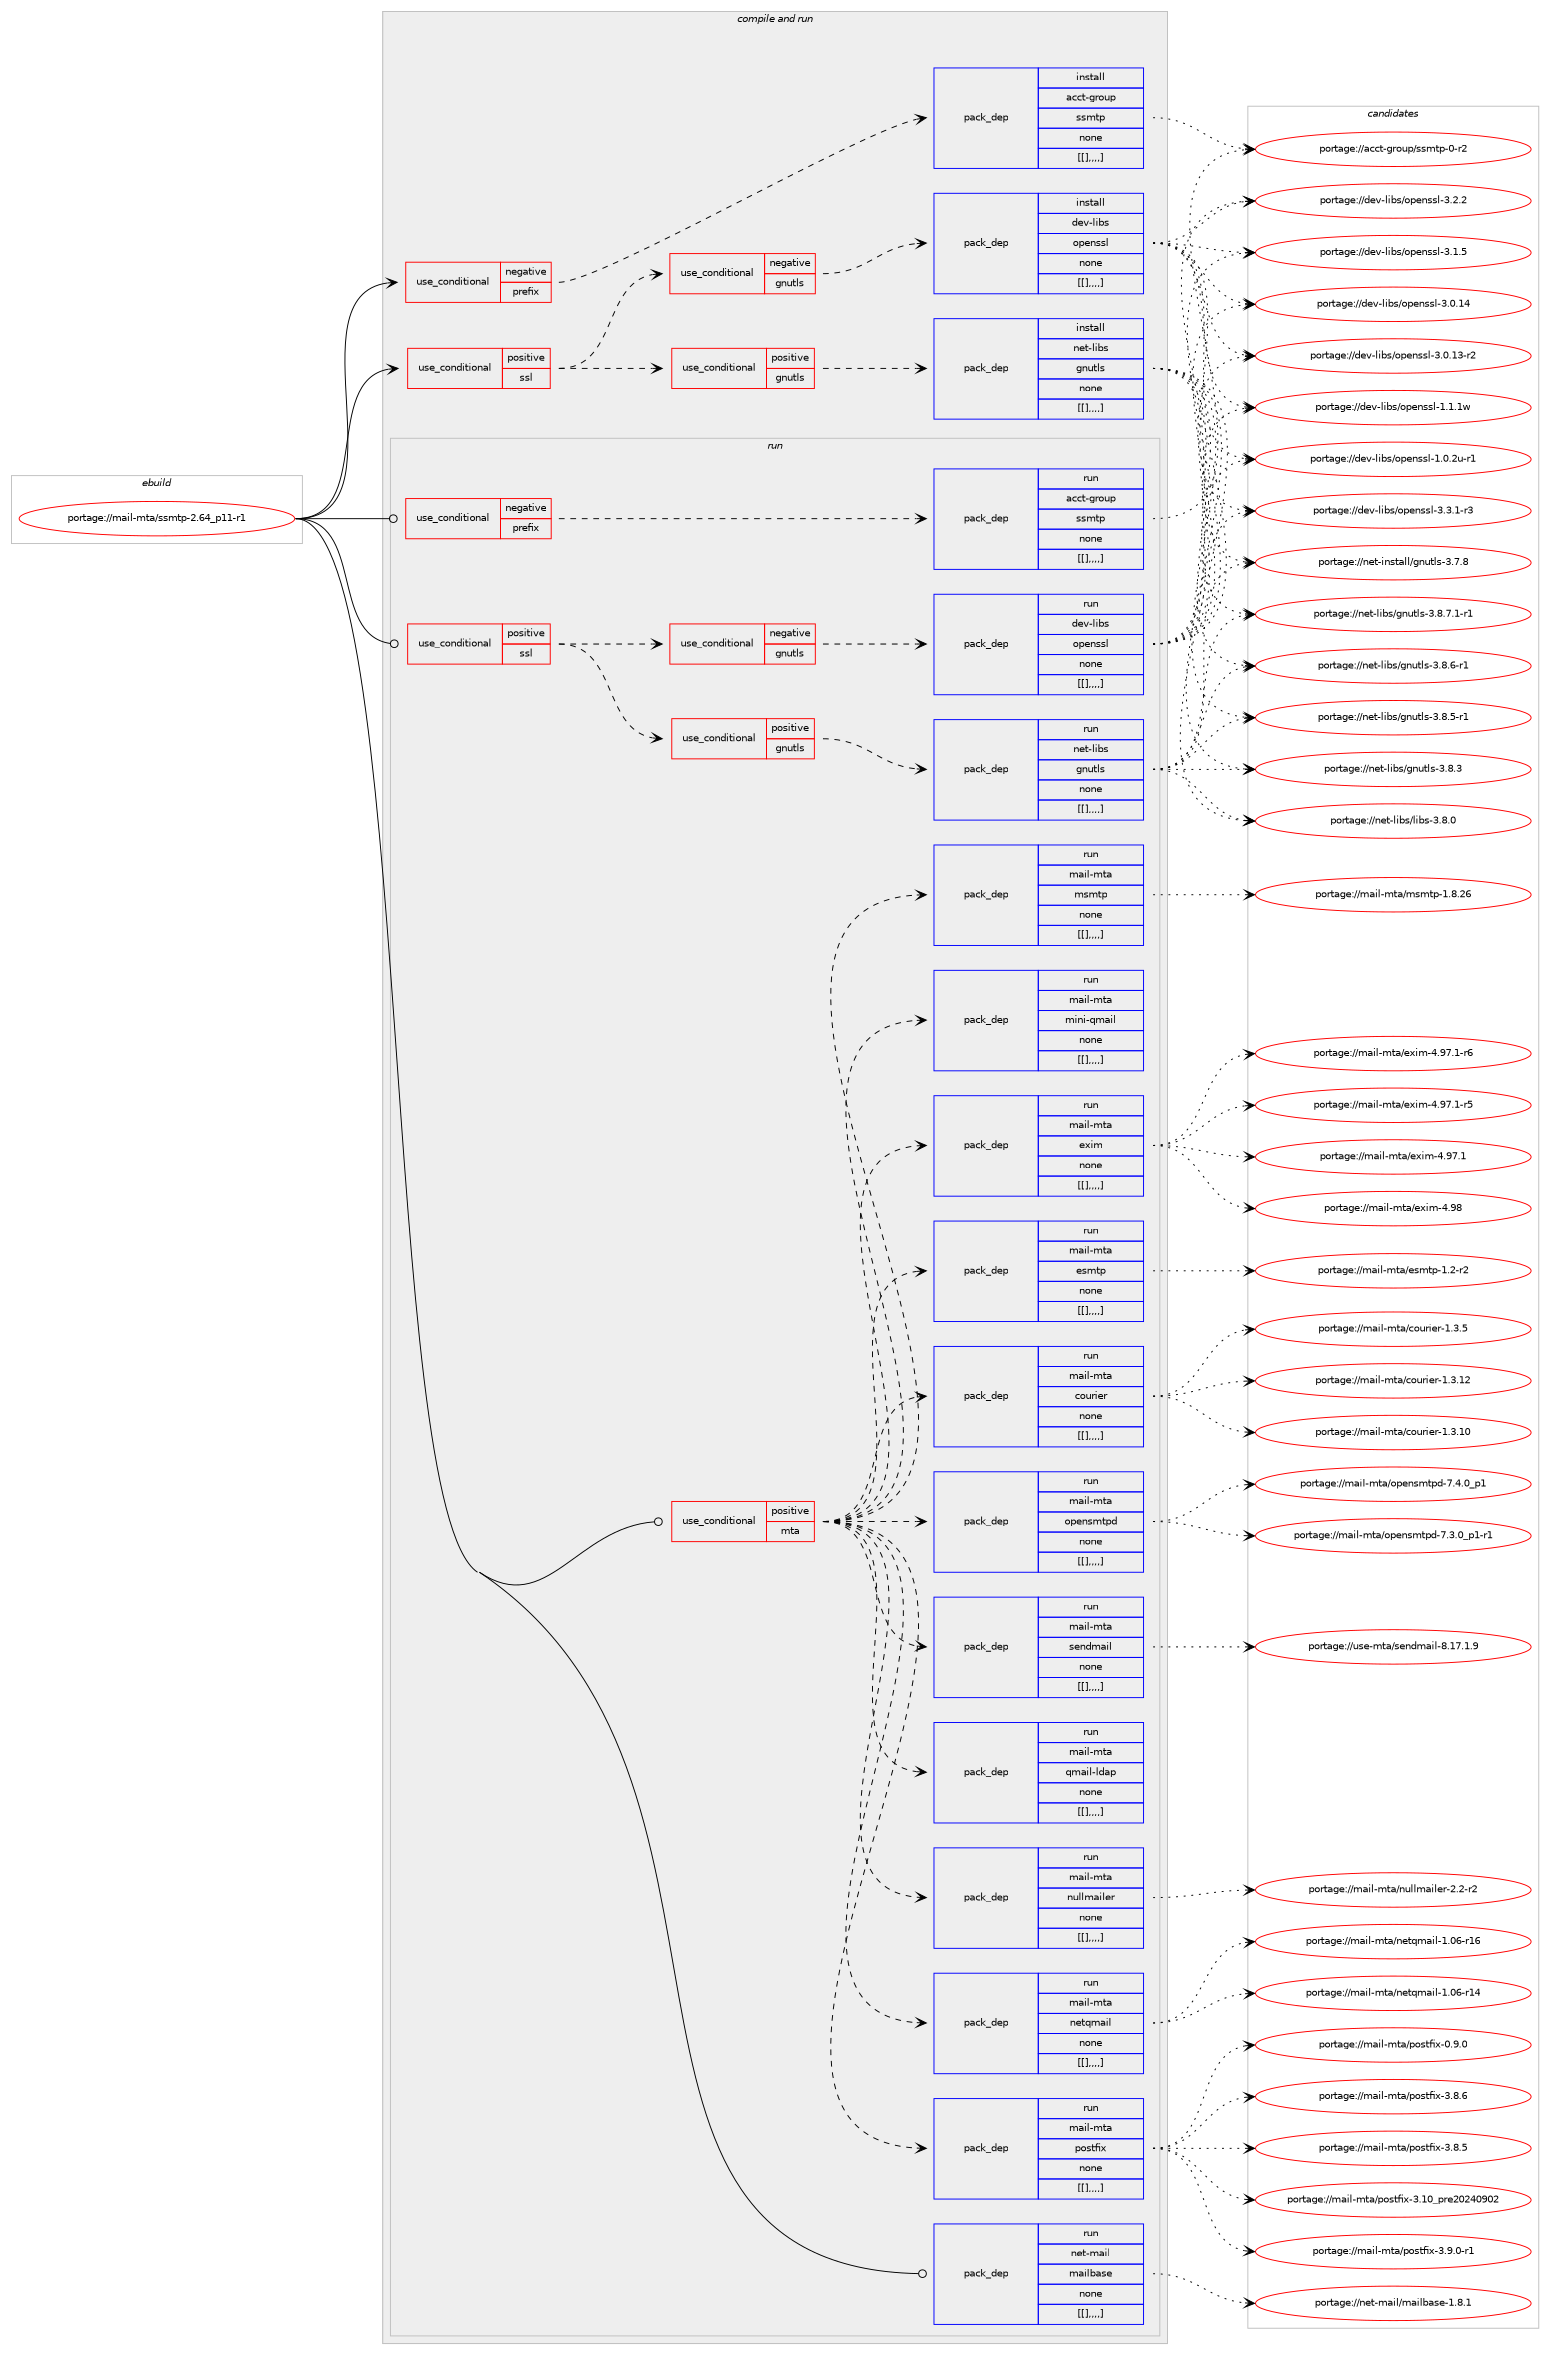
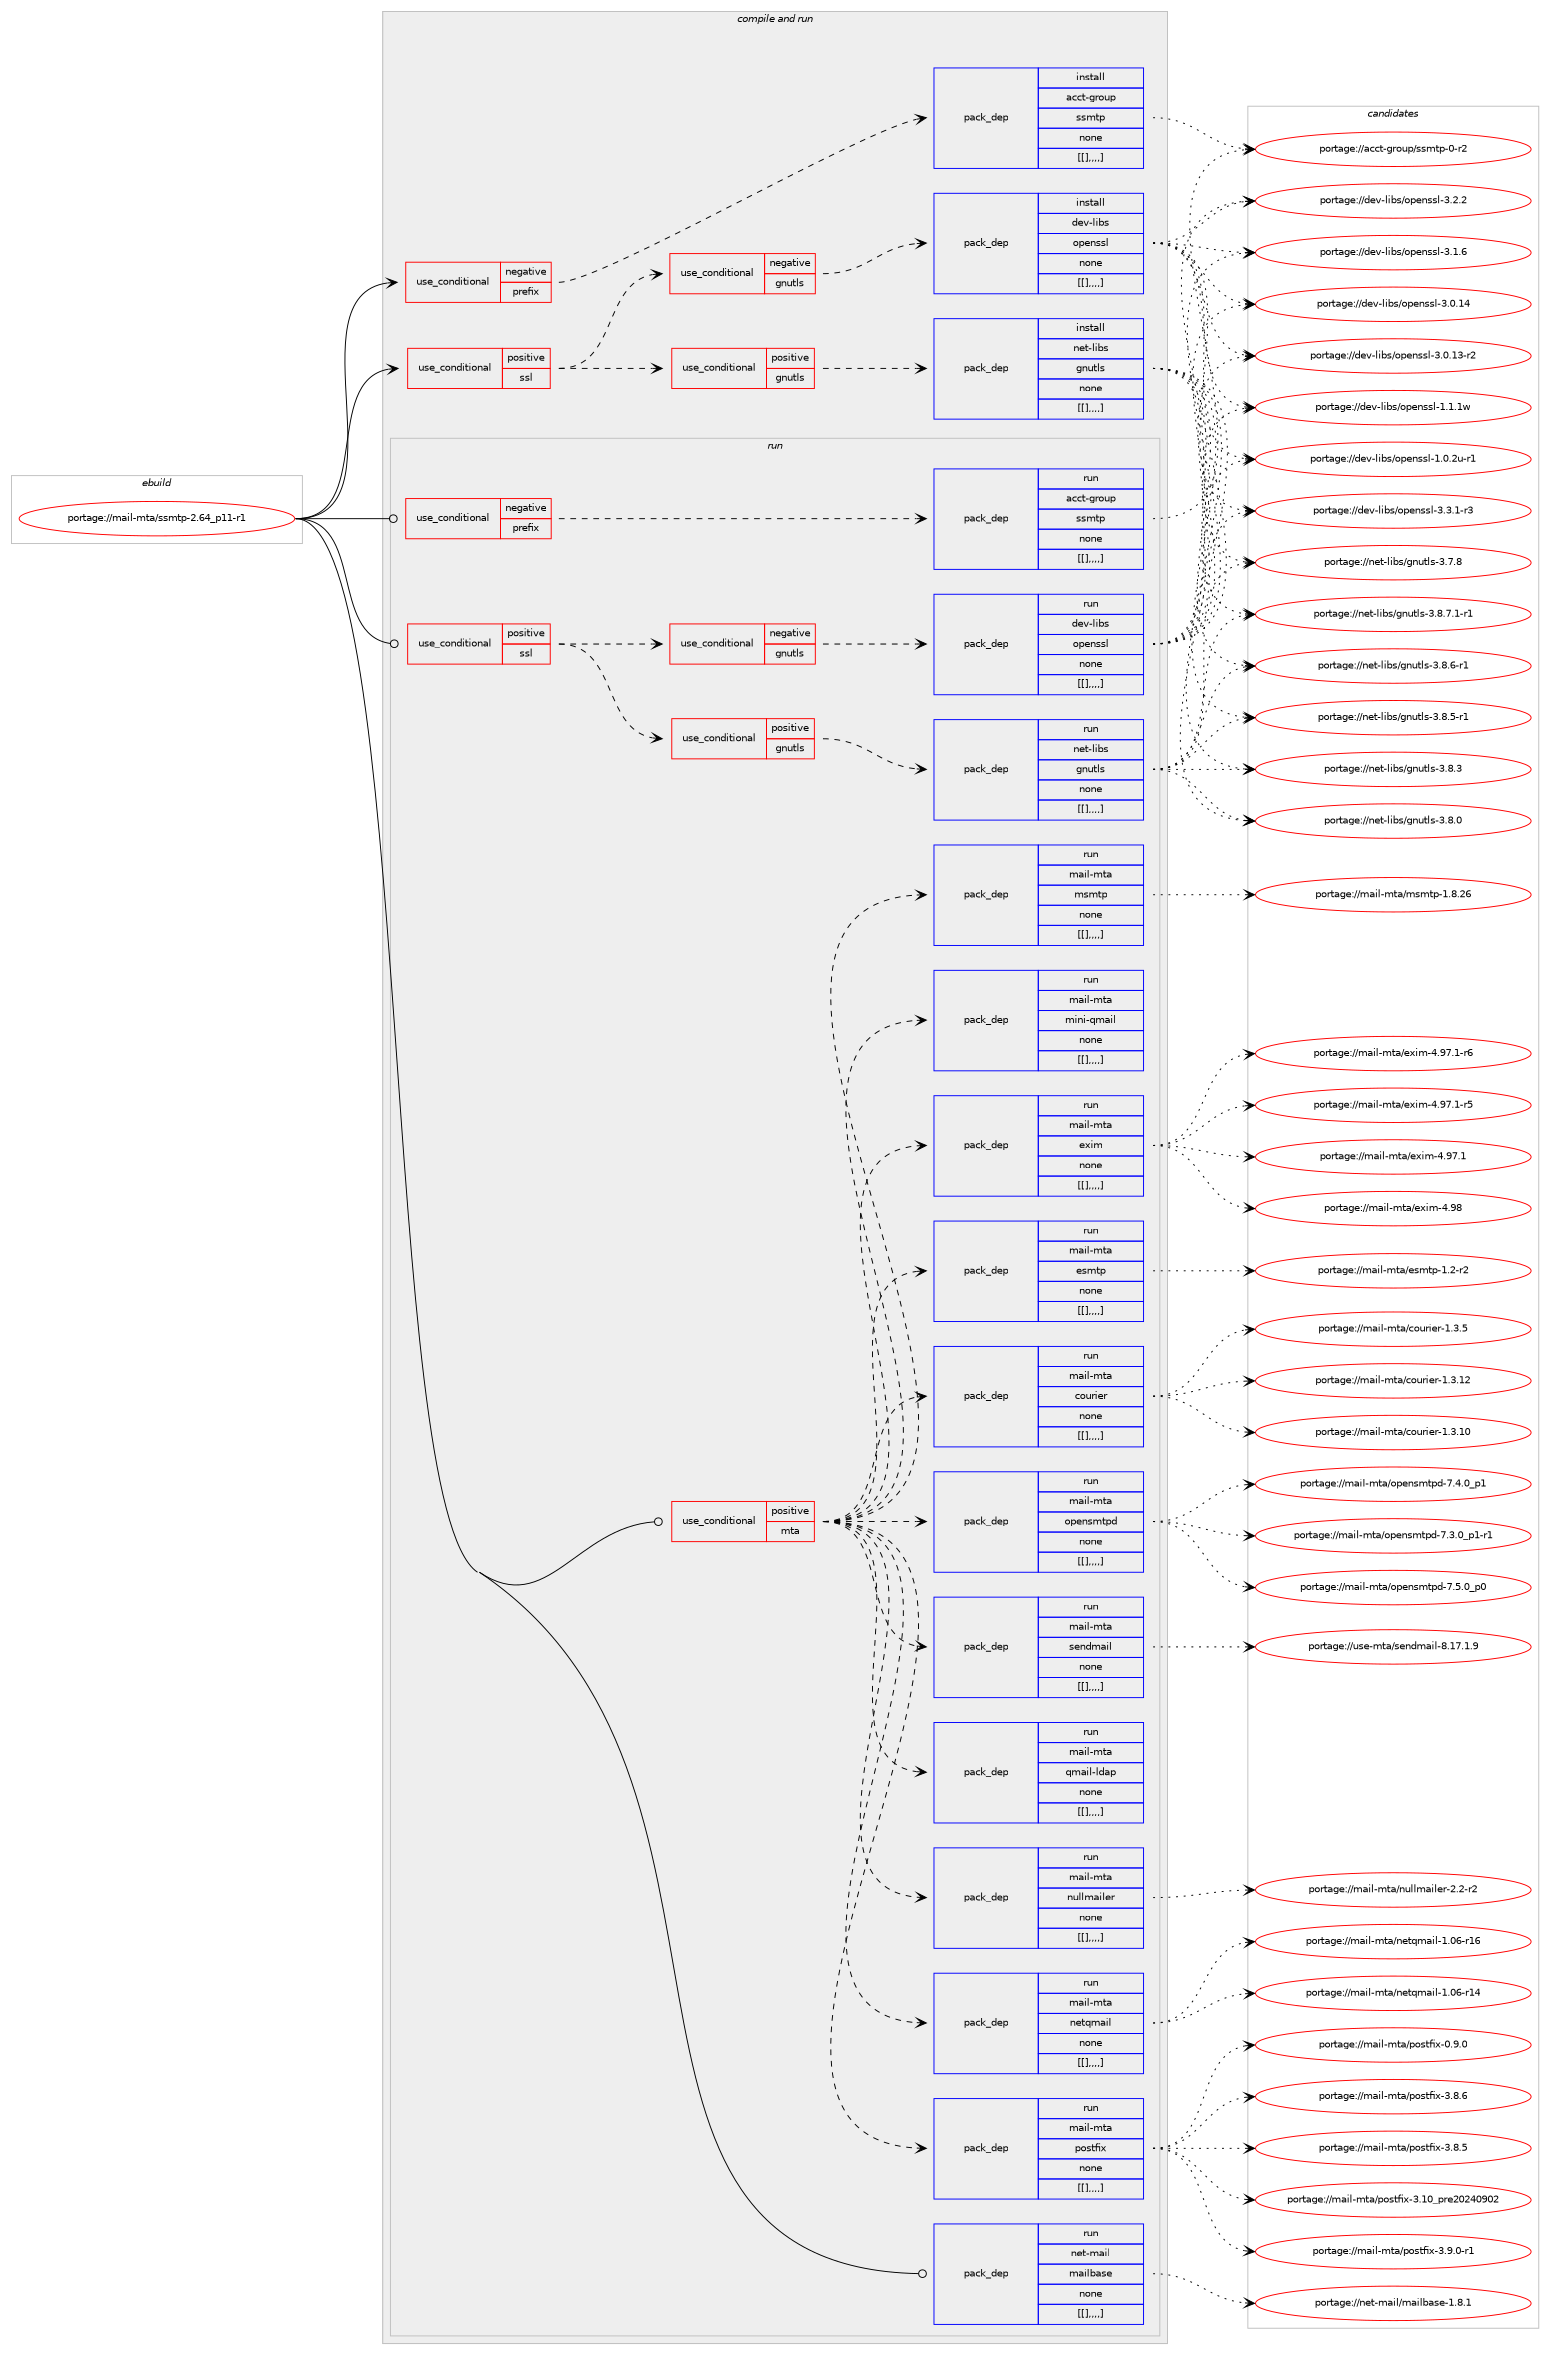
node "portage://dev-libs/openssl-3.1.5": label "portage://dev-libs/openssl-3.1.5" -> "portage://dev-libs/openssl-3.1.6"
node "portage://net-install/gnutls-3.7.8": label "portage://net-install/gnutls-3.7.8" -> "portage://net-libs/gnutls-3.7.8"
node "portage://net-libs/libs-3.8.0": label "portage://net-libs/libs-3.8.0" -> "portage://net-libs/gnutls-3.8.0"
node "portage://mail-mta/opensmtpd-7.5.0_p0": added
